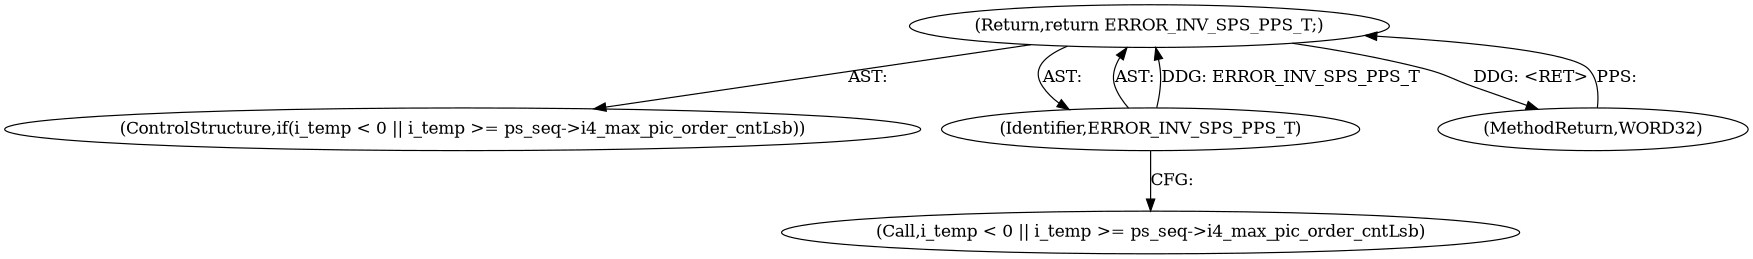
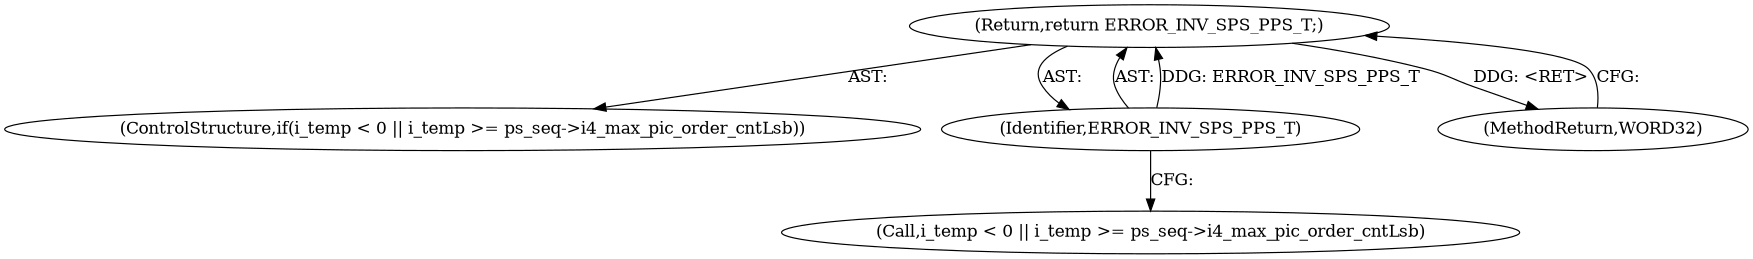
edge "(MethodReturn,WORD32)" -> "(Return,return ERROR_INV_SPS_PPS_T;)": label "PPS: " -> "CFG: "
